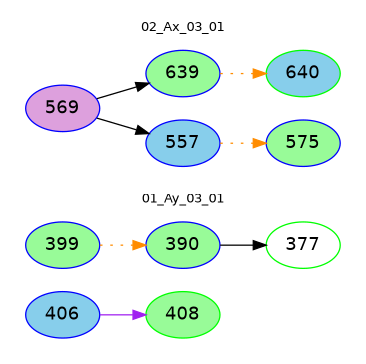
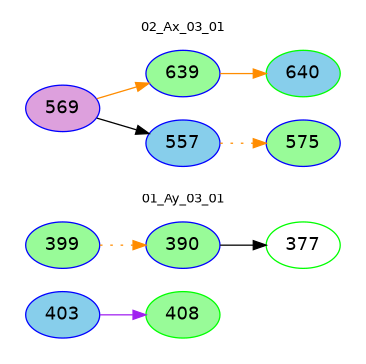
edge "639" -> "640": style dotted -> solid
edge "569" -> "639": color black -> darkorange
node "406": label "406" -> "403"
